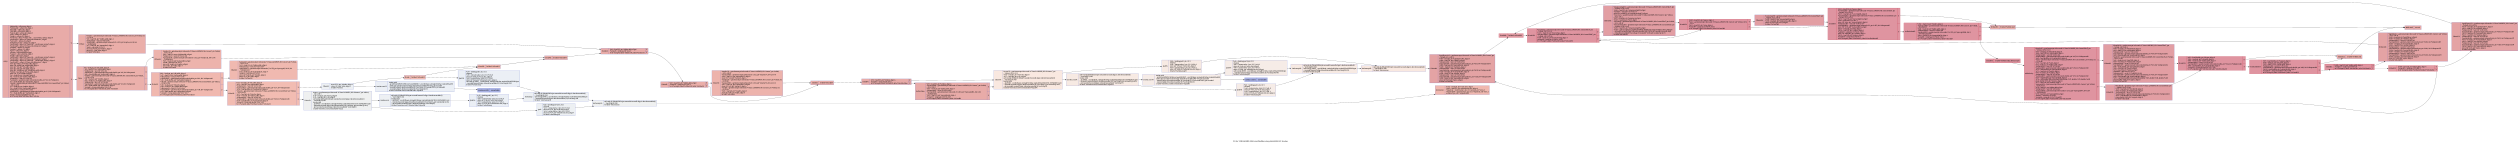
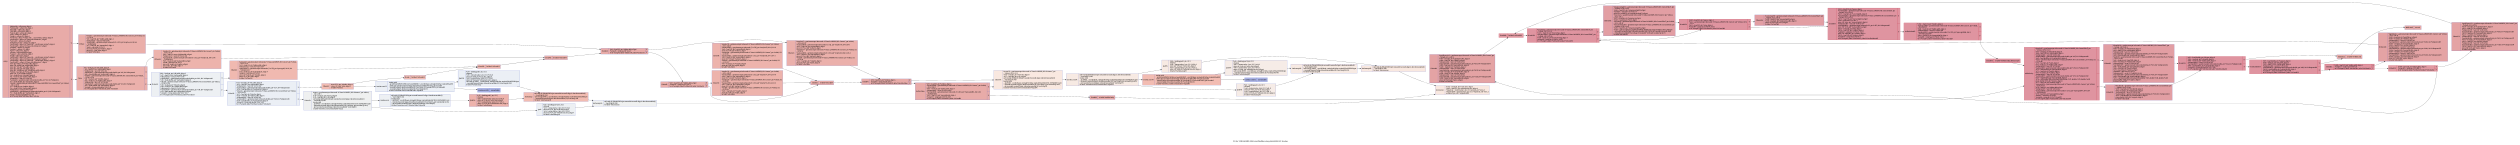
node "if.then172:": removed
node "if.then46:": added
node "if.else58:": added
edge "if.then70:" -> "lpad74:": now "invoke.cont75:" -> "lpad74:"
edge "ehcleanup85:" -> "if.else141:": now "ehcleanup85:" -> "eh.resume:"
edge "if.end:" -> "lpad38:": now "invoke.cont37:" -> "lpad38:"
node "invoke.cont79:": fillcolor #ead5c970 -> #e1675170
node "if.else15:": fillcolor #dc5d4a70 -> #d6dce470
node "if.then31:": fillcolor #d6dce470 -> #e1675170
node "eh.resume:": fillcolor #dc5d4a70 -> #f1ccb870
node "if.else25:": fillcolor #e1675170 -> #d1dae970
node "ehcleanup:": fillcolor #d6dce470 -> #e1675170
node "if.end86:": added
node "lpad36:": fillcolor #d1dae970 -> #d6524470
